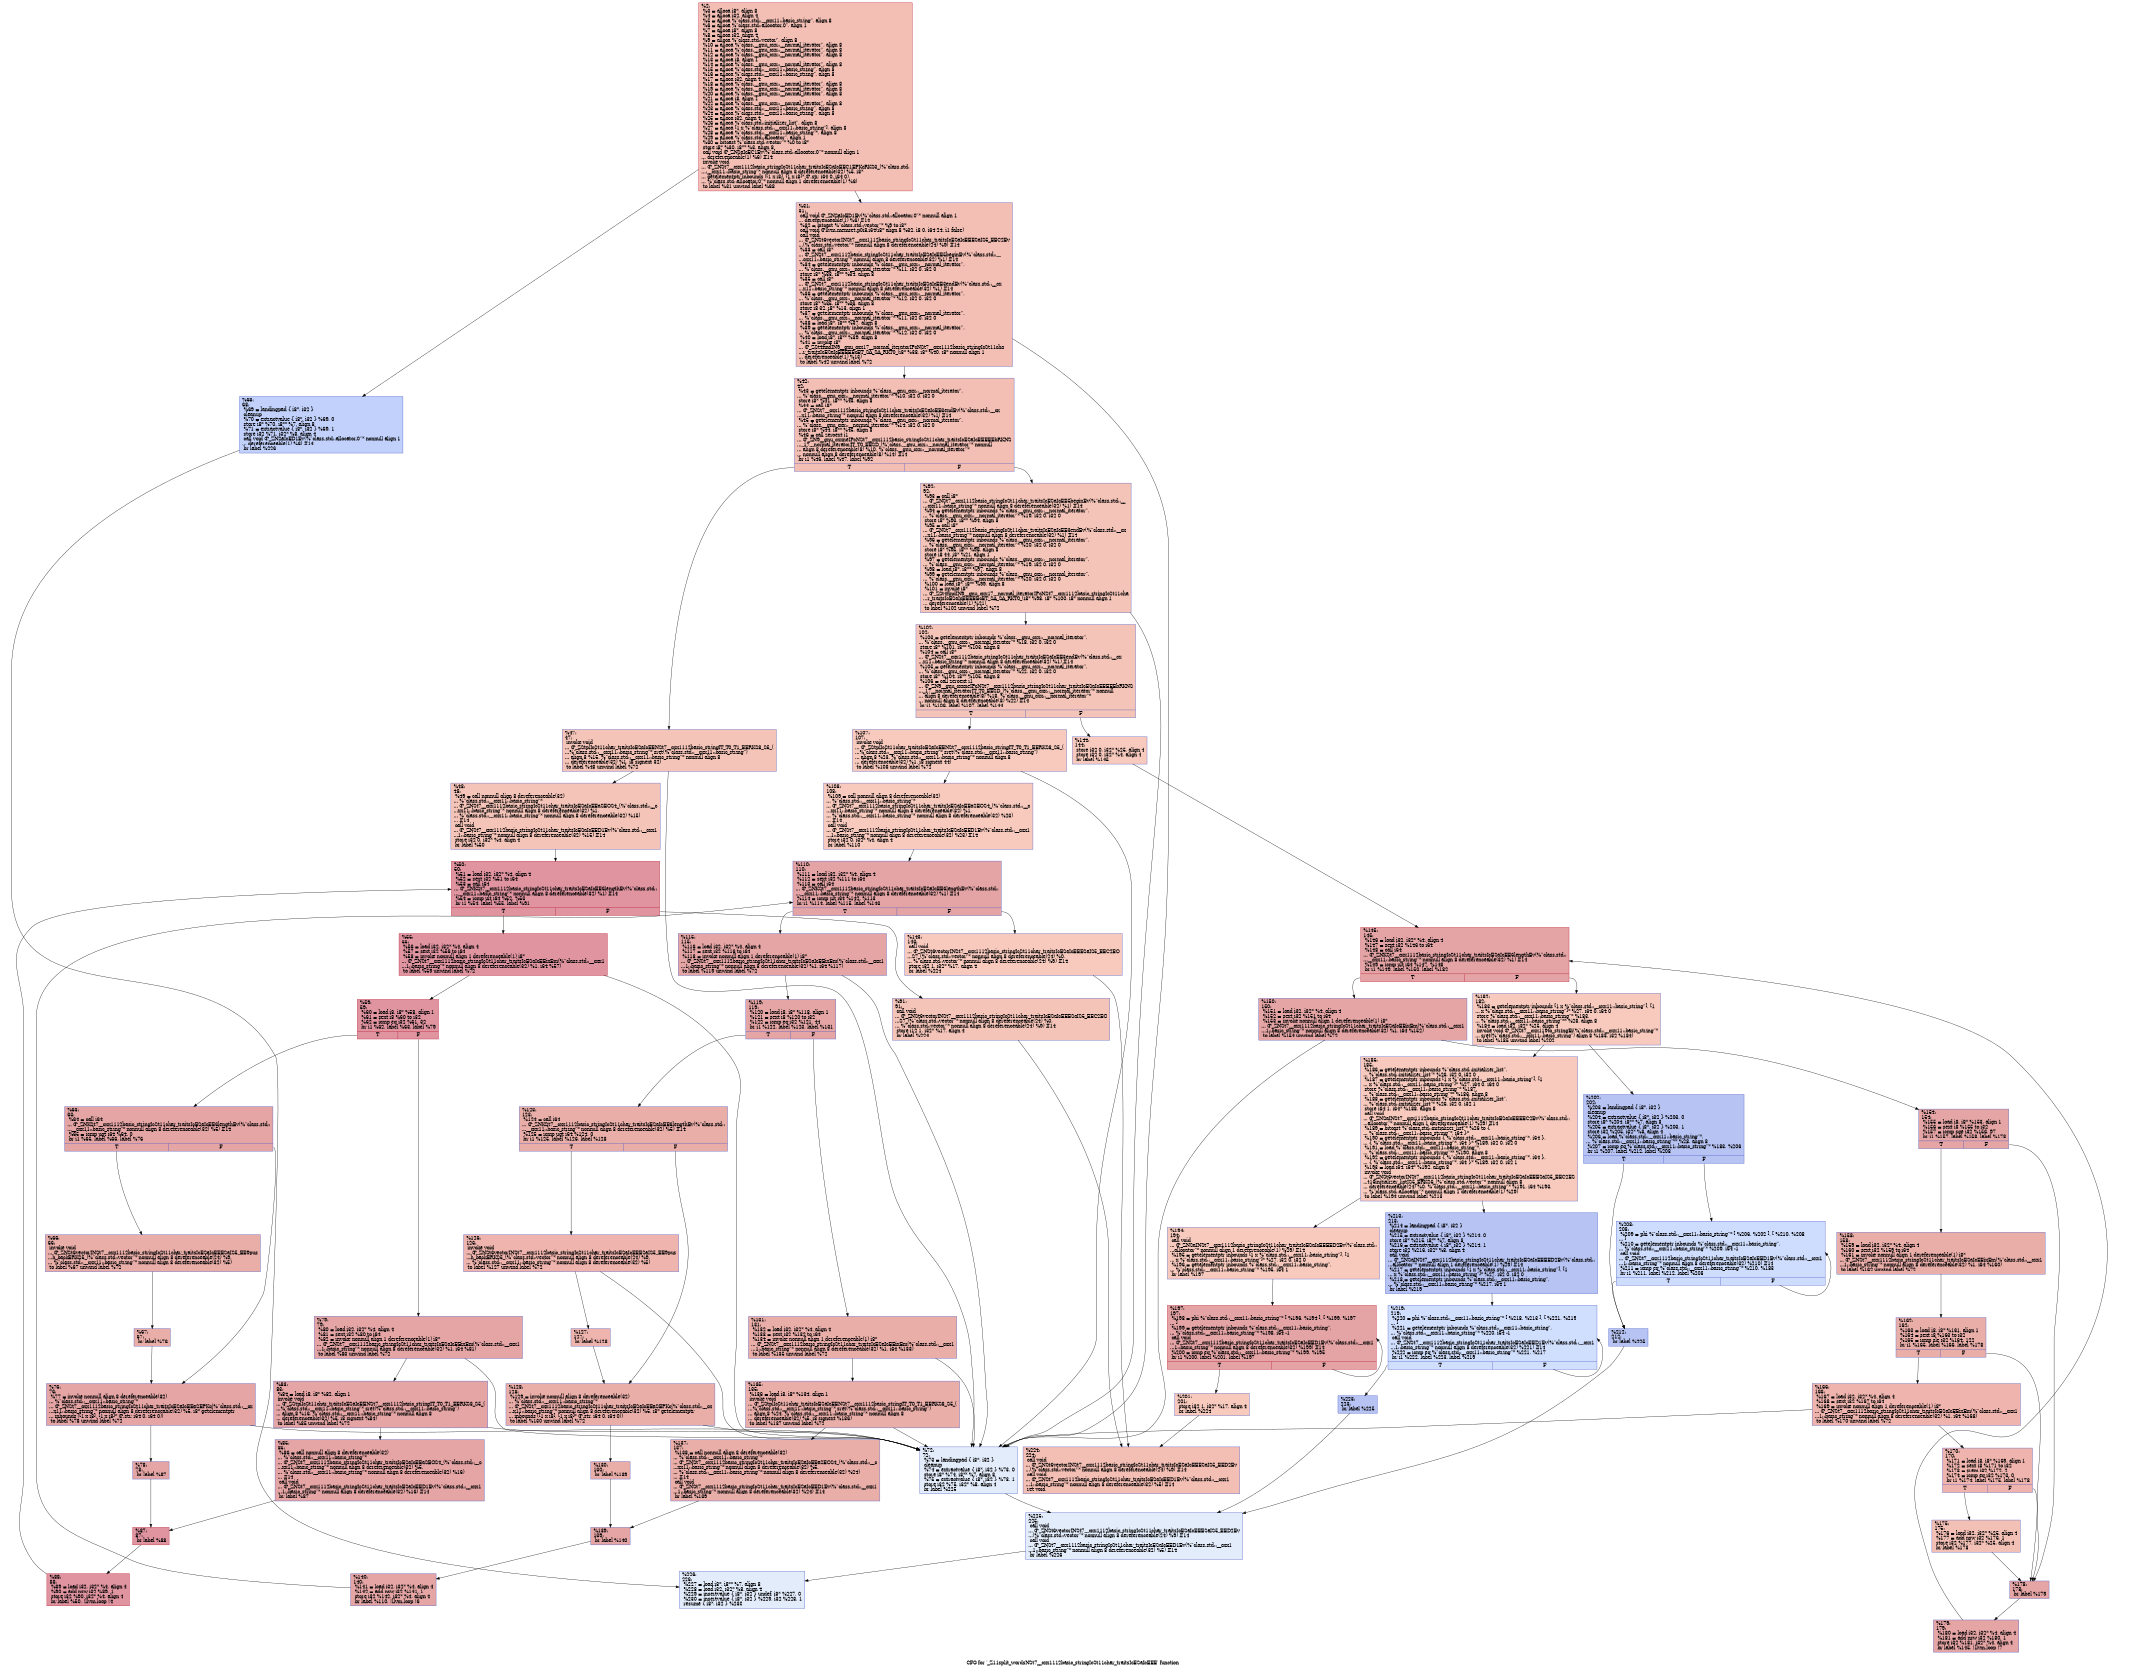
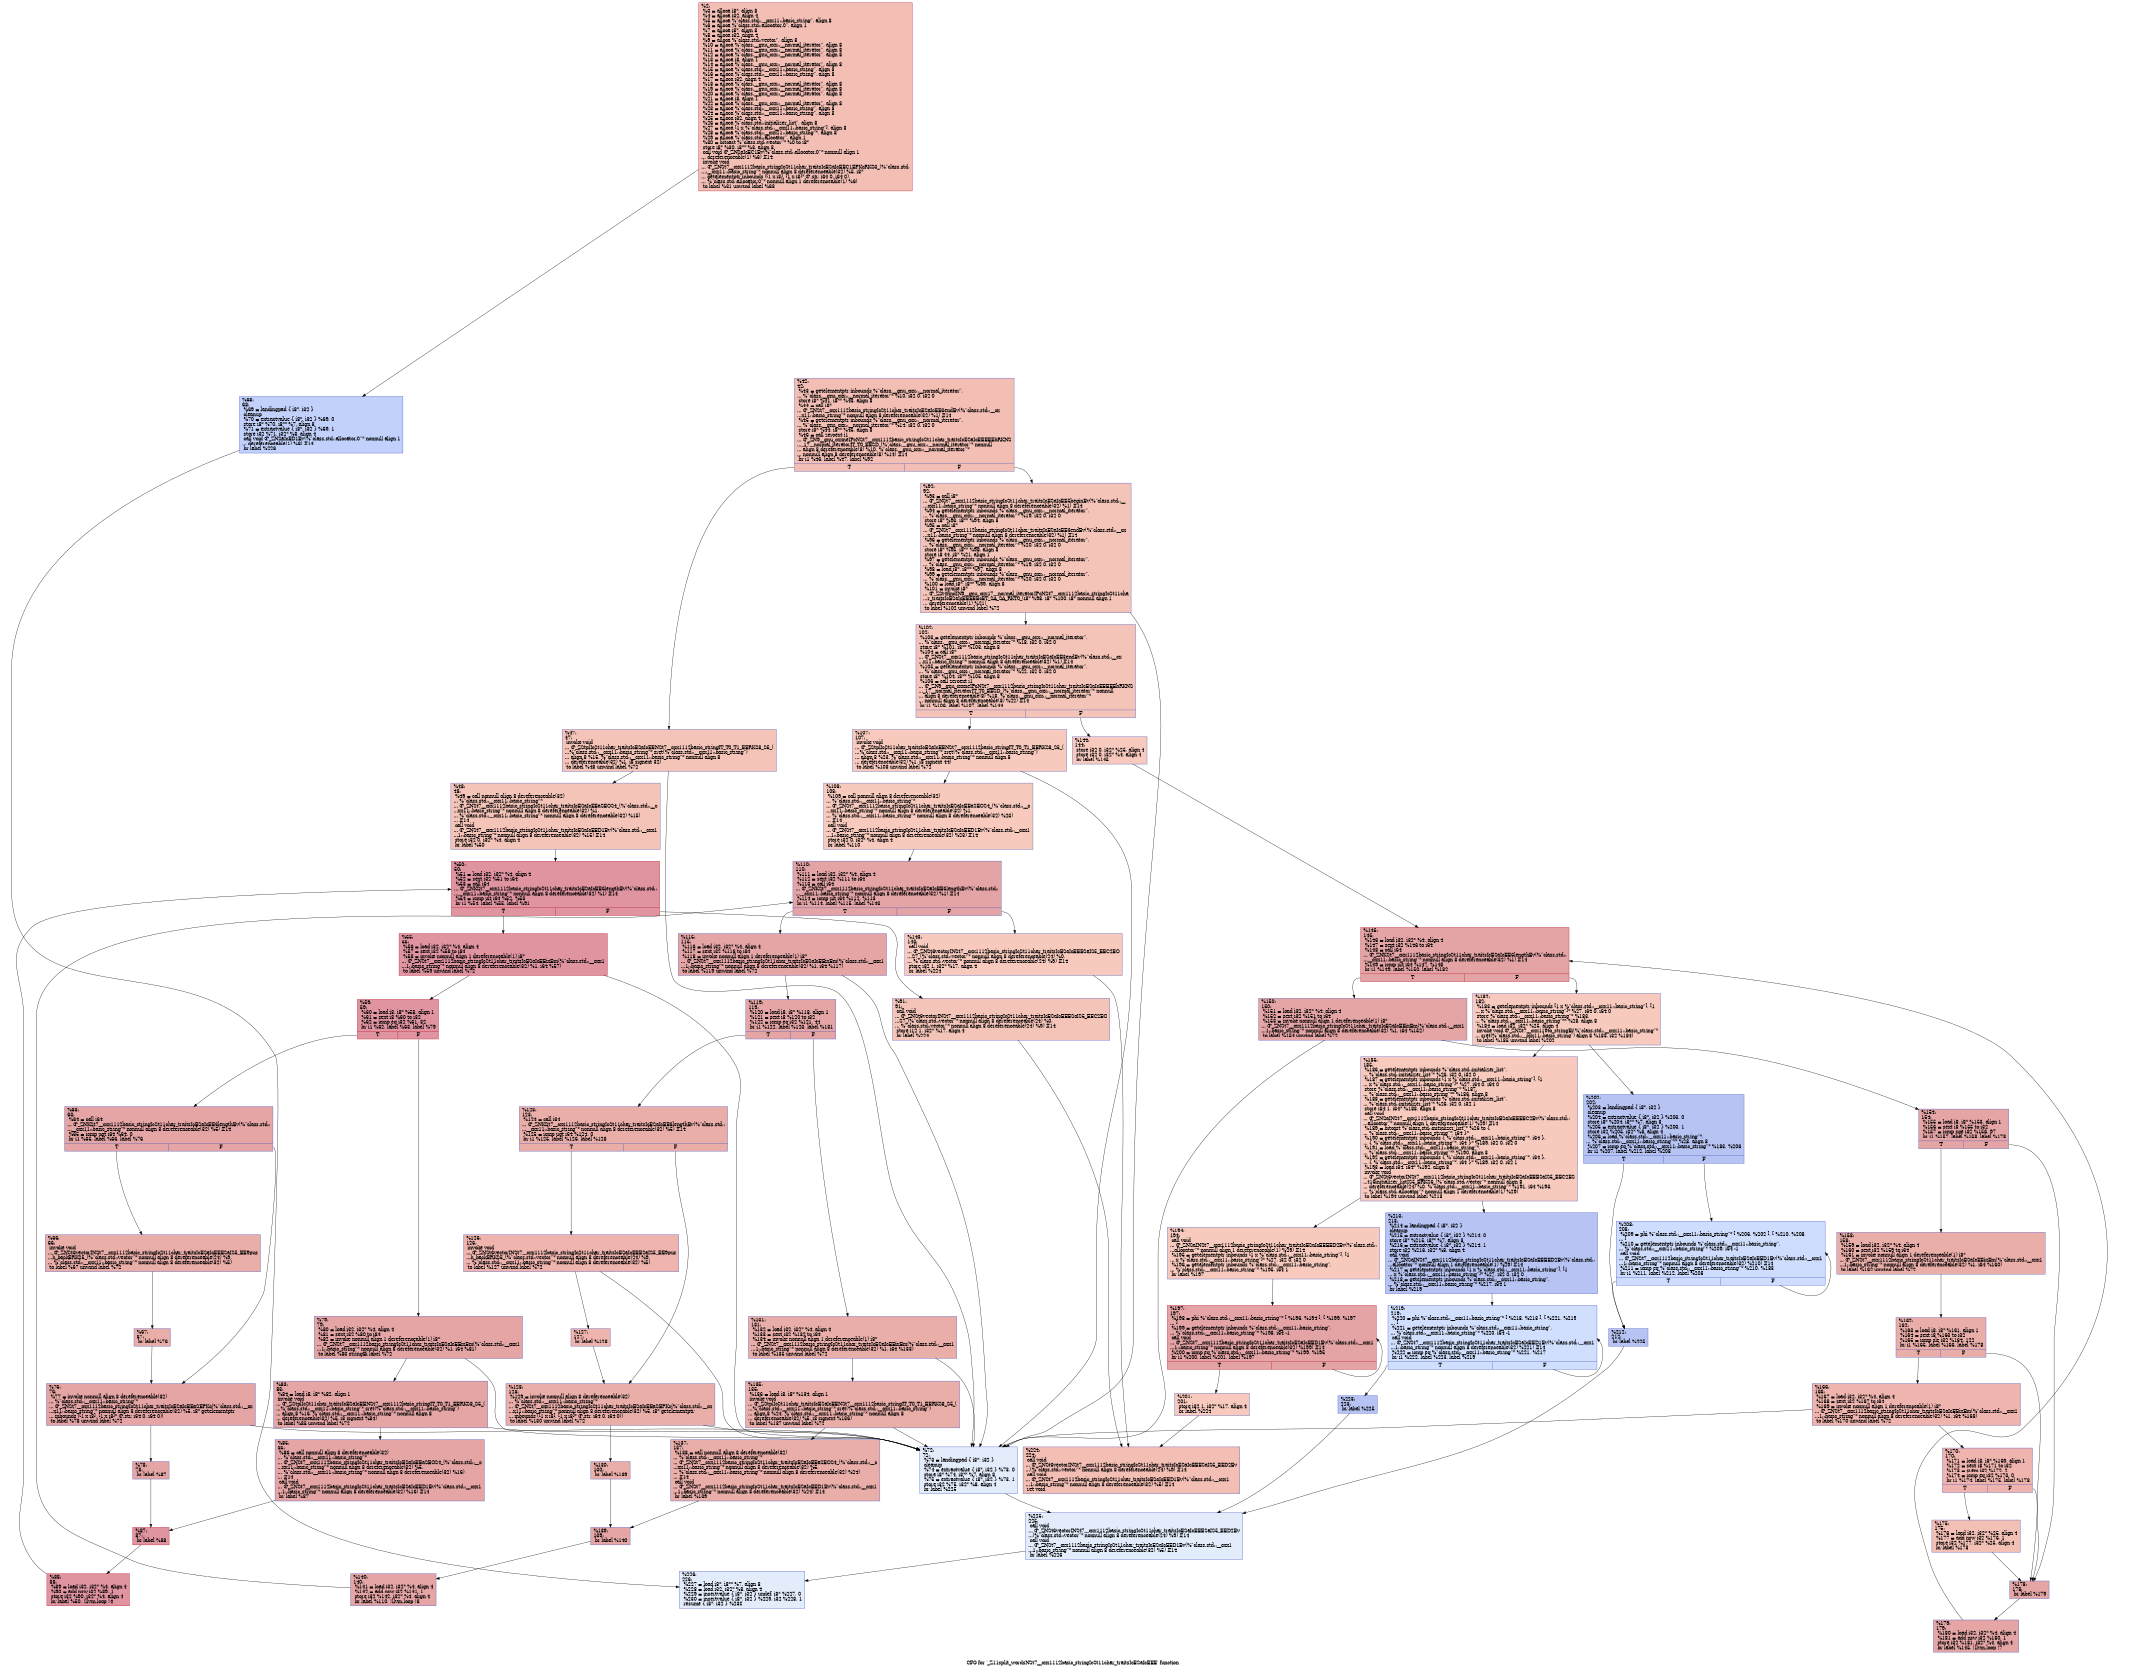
node "%31:": removed
node "%110:": text "%114 = icmp ult i64 %142, %113" -> "%114 = icmp ult i64 %112, %113"
node "%79:": text "to label %83 unwind label %72" -> "to label %83 stringEi label %72"
